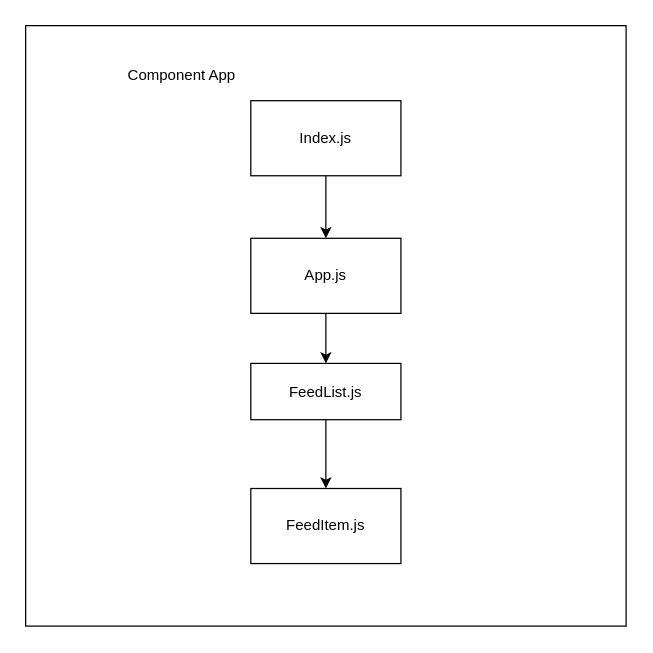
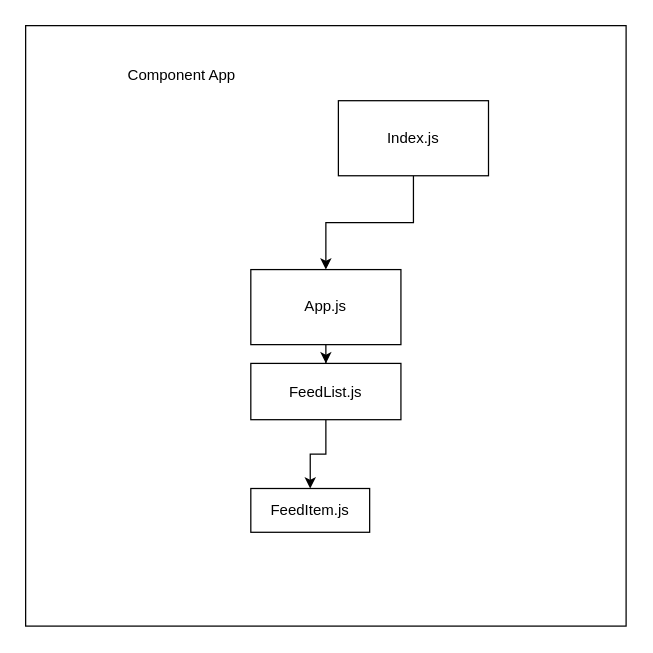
node "Index.js": moved (326, 138) -> (413, 138)
node "App.js": moved (326, 276) -> (326, 307)
node "FeedItem.js": size 150x75 -> 119x44
